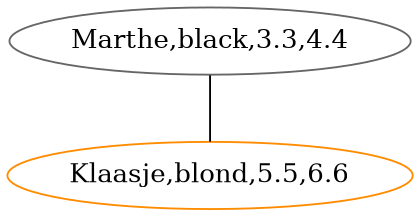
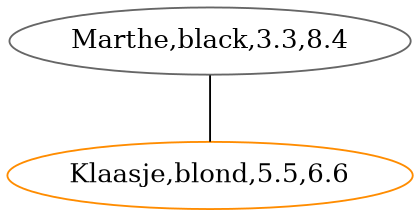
node "Marthe,black,3.3,4.4": label "Marthe,black,3.3,4.4" -> "Marthe,black,3.3,8.4"
